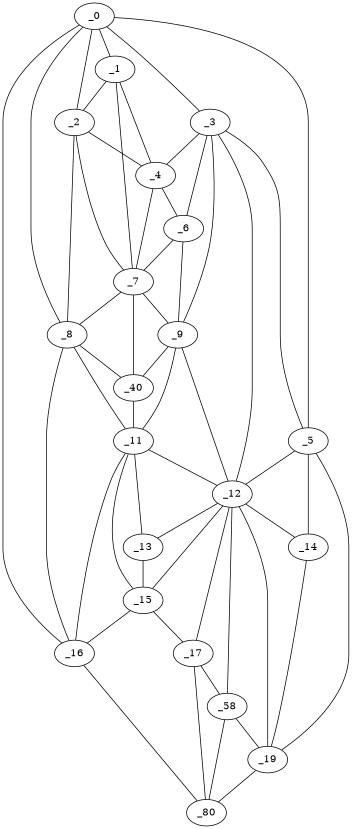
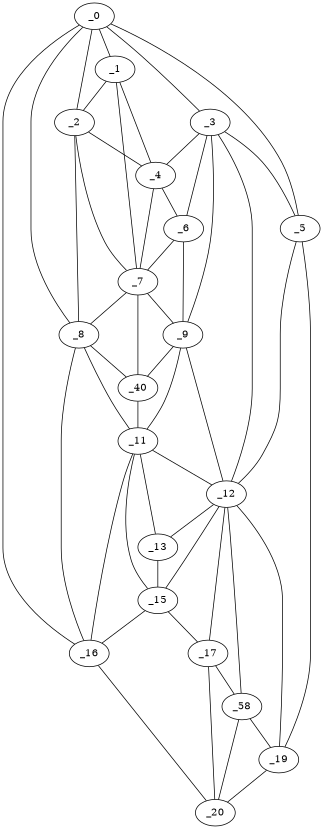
node "_14": removed
node "_80": label "_80" -> "_20"
